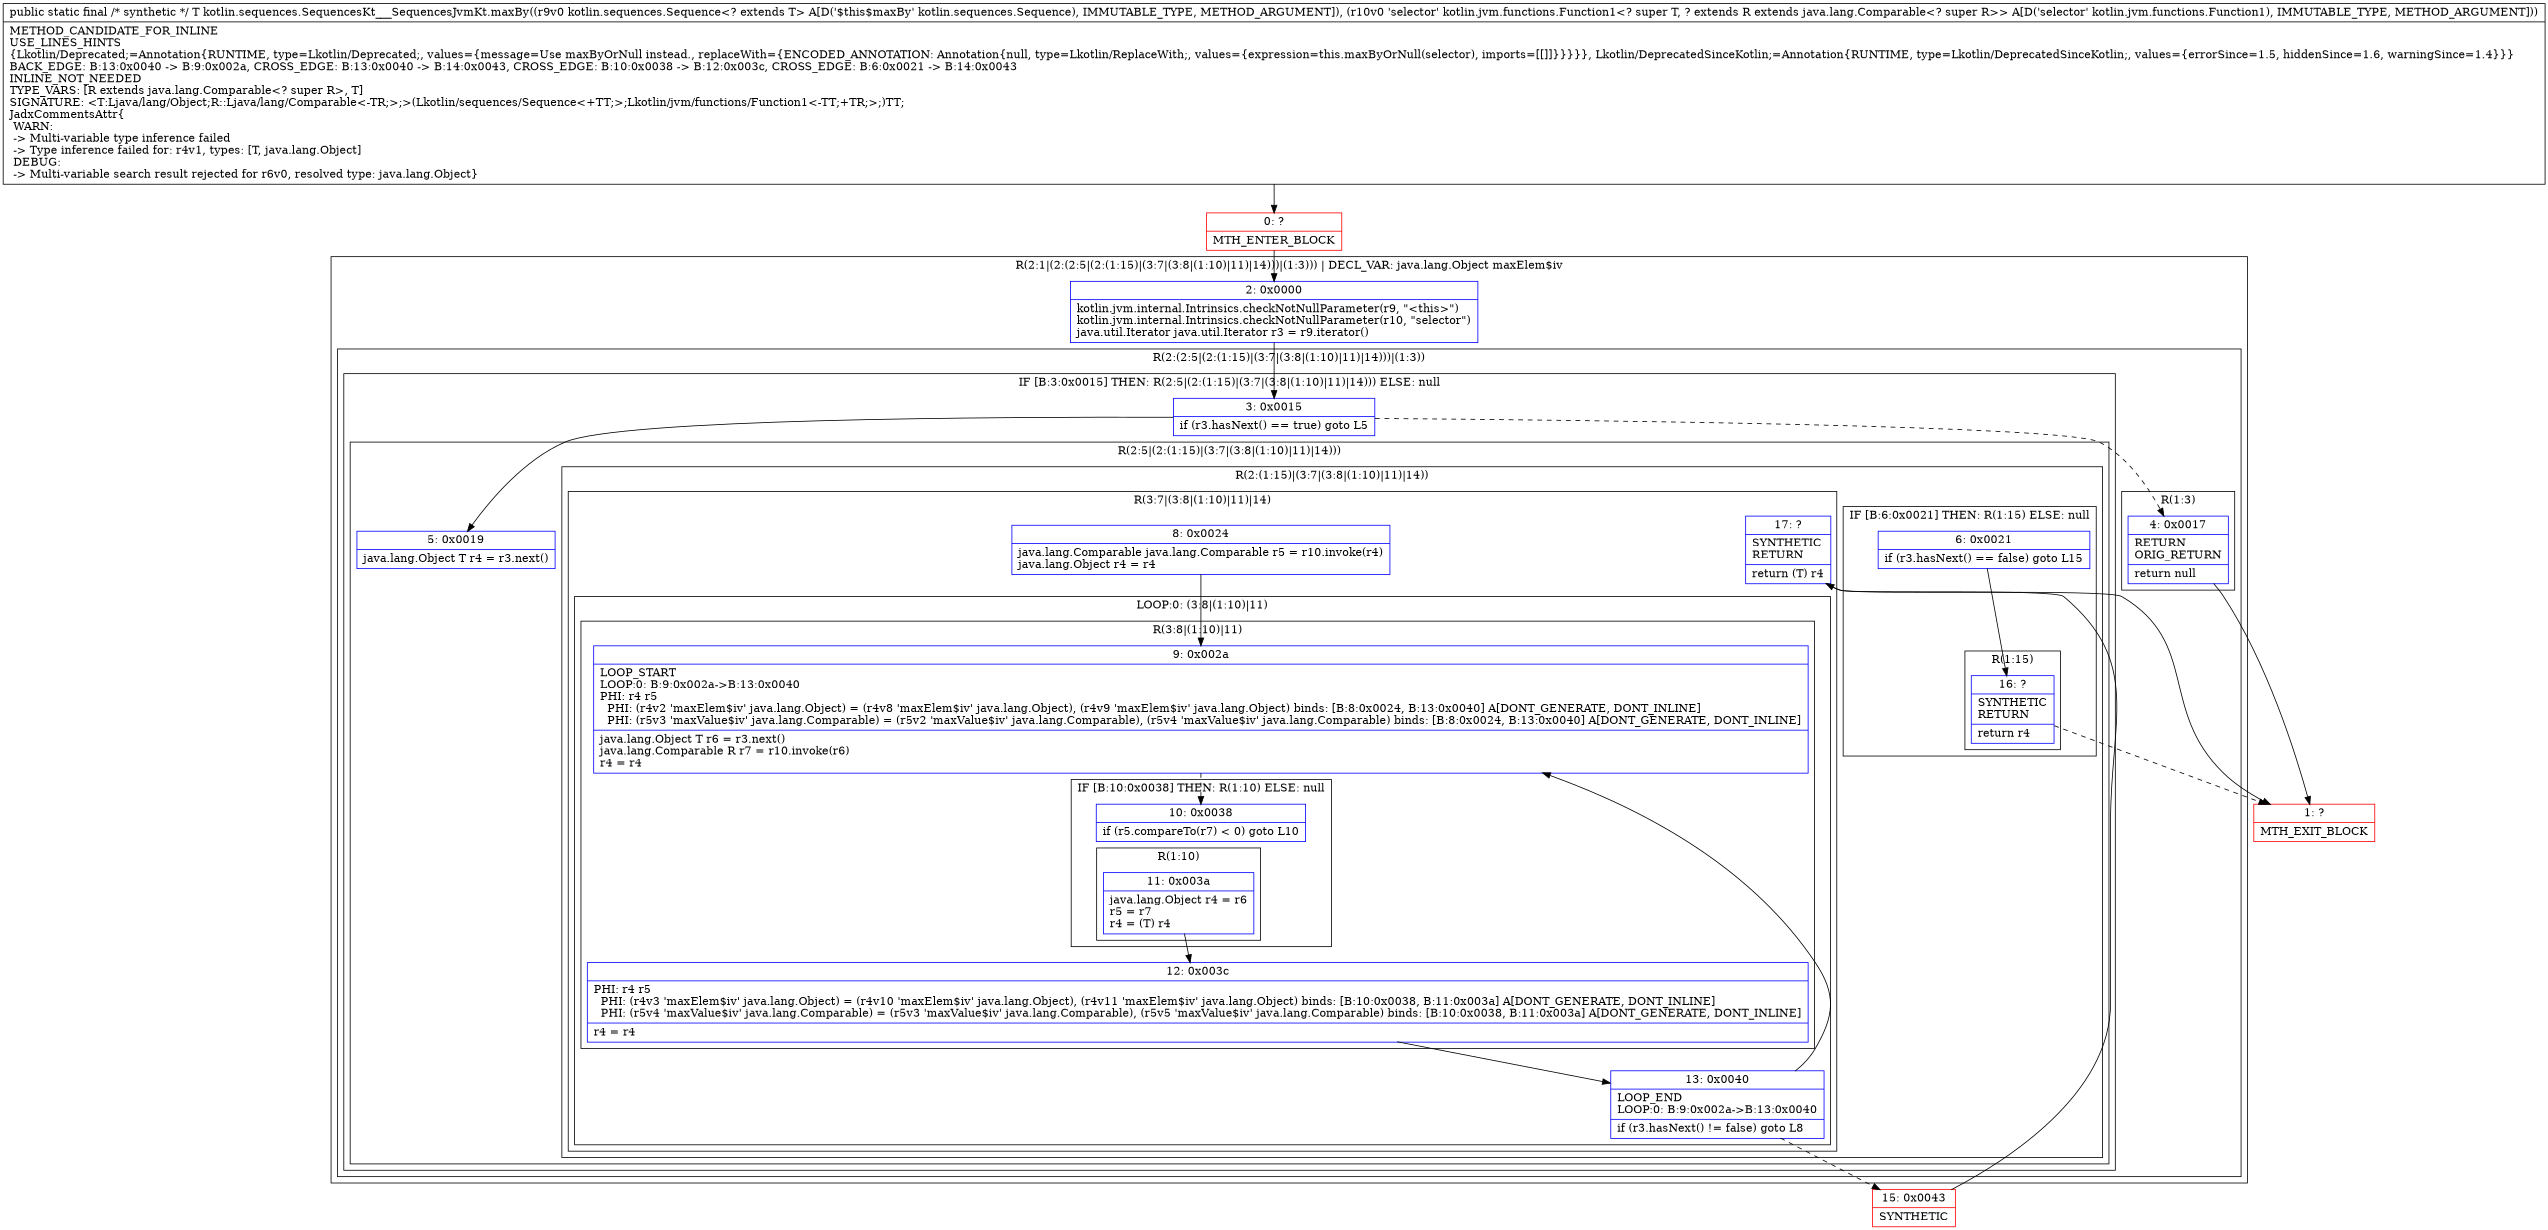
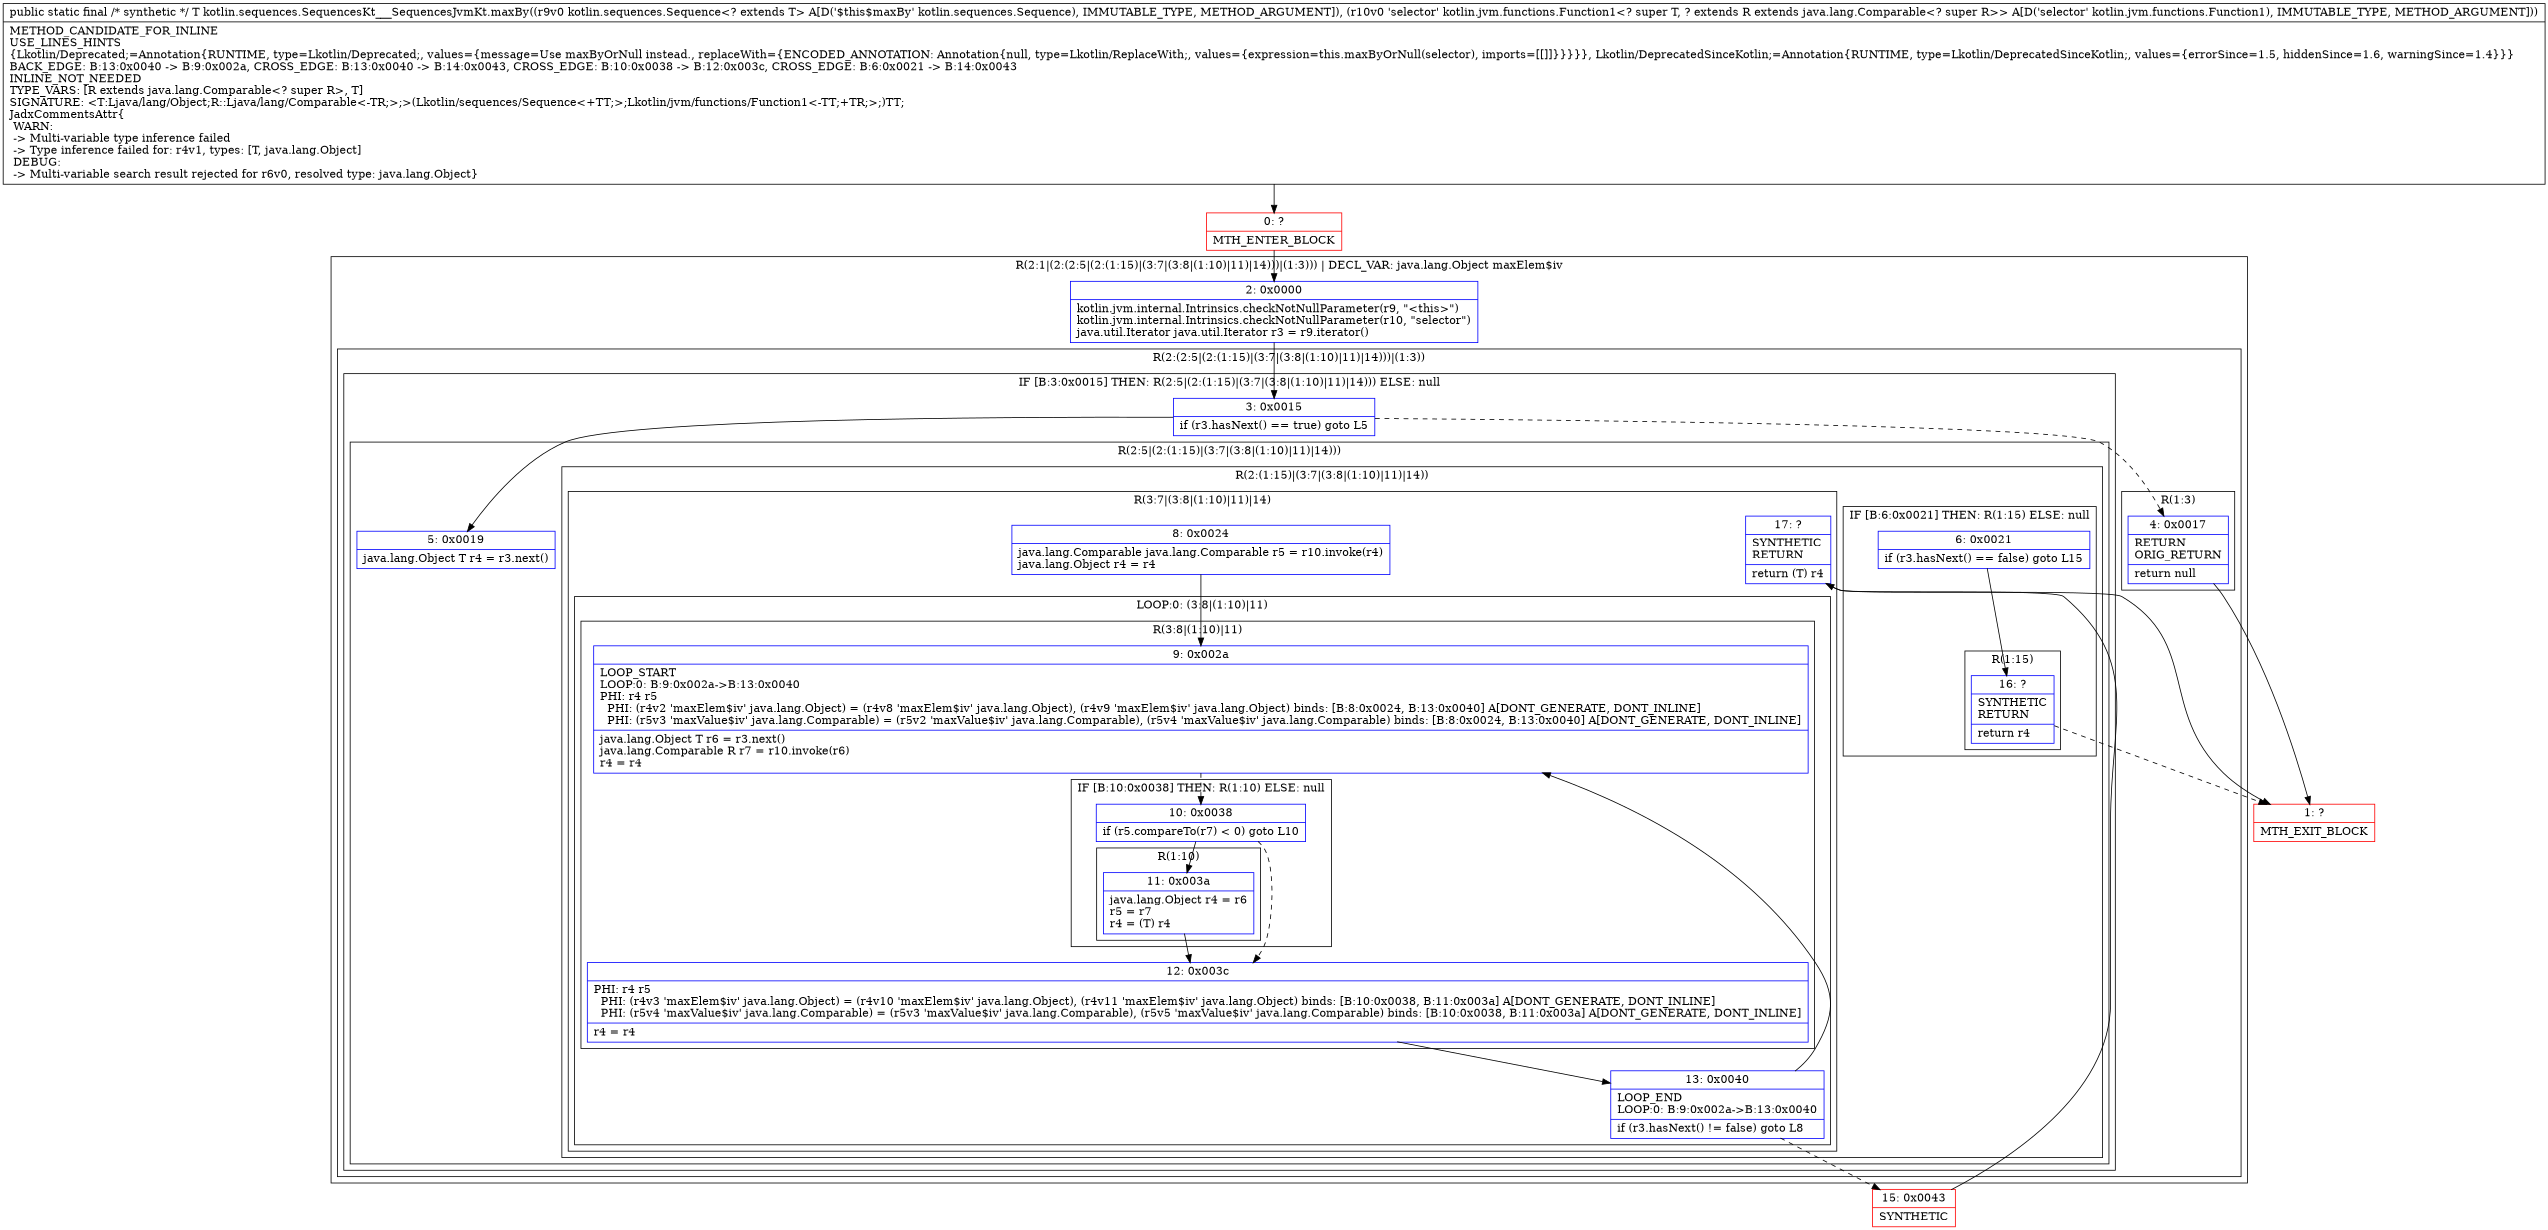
edge "10: 0x0038" -> "11: 0x003a": added
edge "10: 0x0038" -> "12: 0x003c": added
